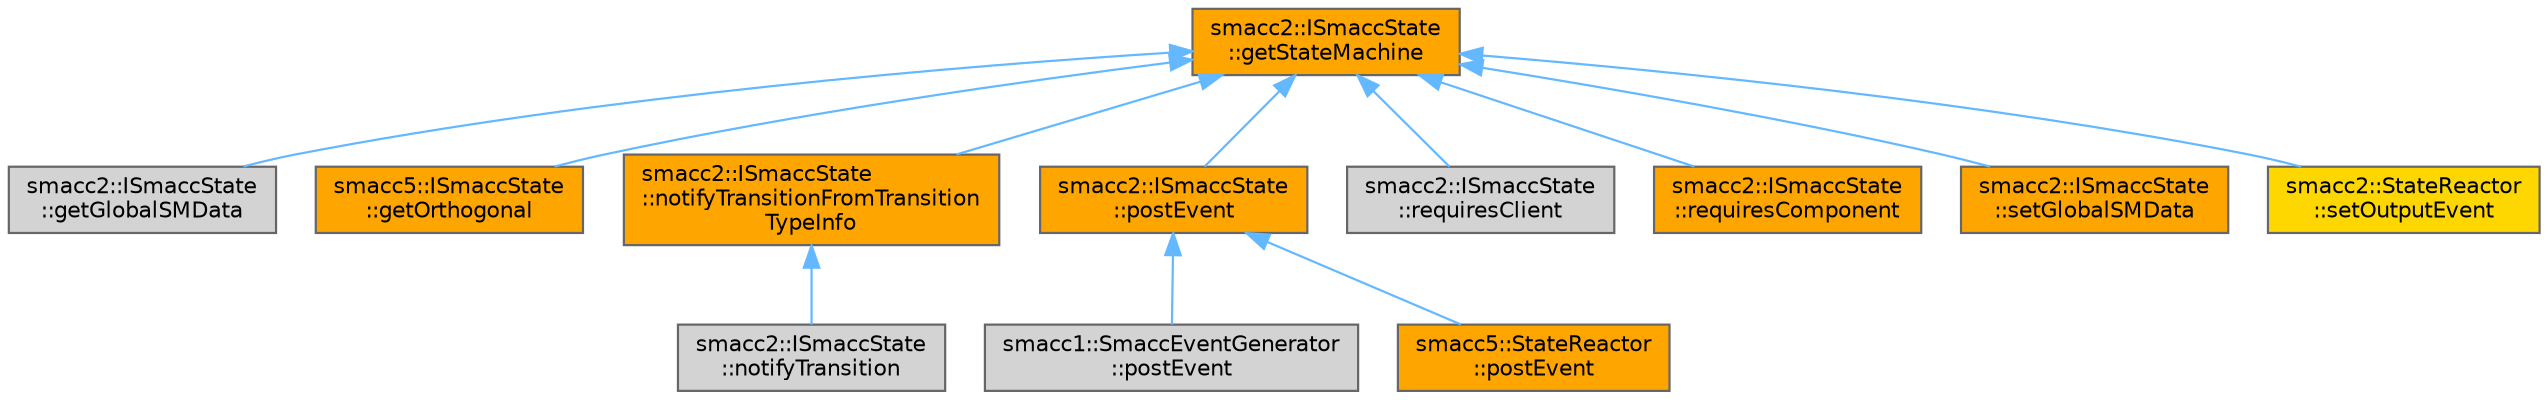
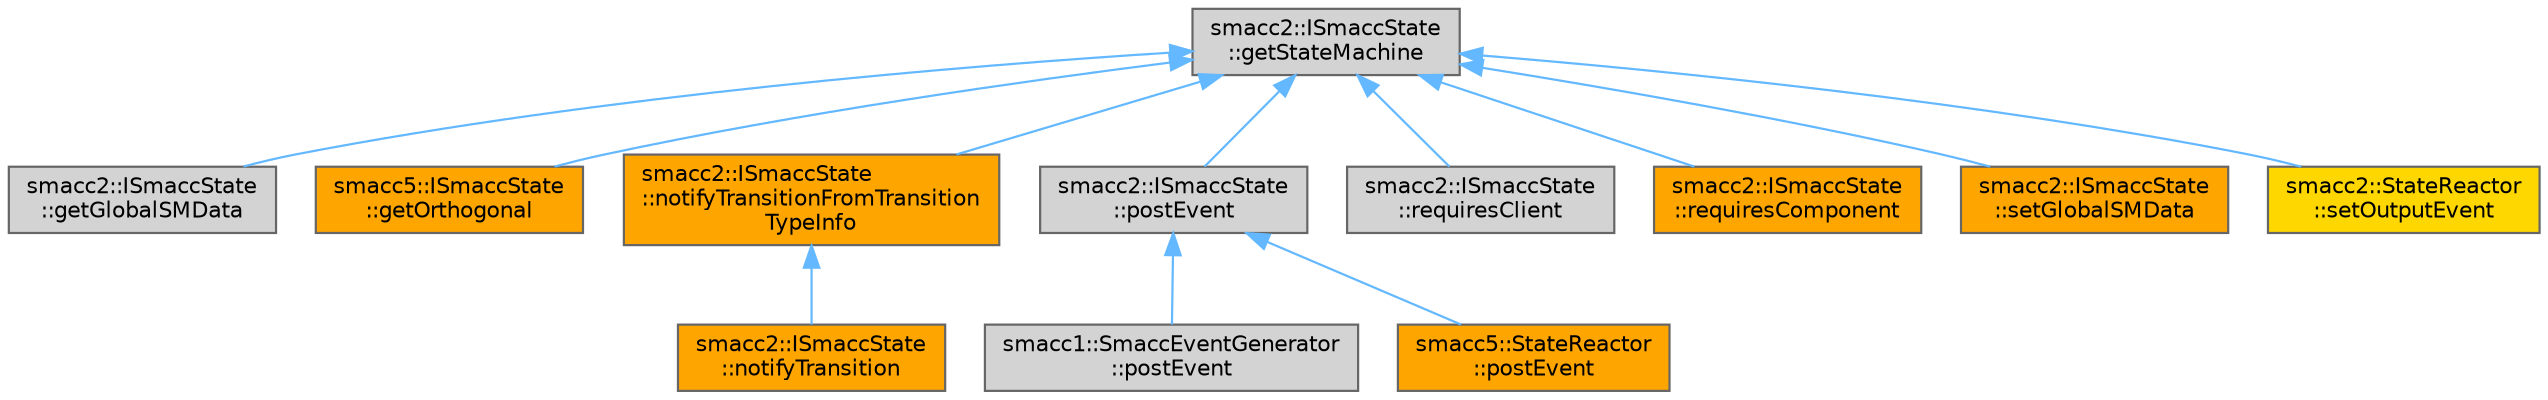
node "smacc2::ISmaccState ::getStateMachine": fillcolor orange -> lightgrey
node "smacc2::ISmaccState ::postEvent": fillcolor orange -> lightgrey
node "smacc2::ISmaccState ::notifyTransition": fillcolor lightgrey -> orange
